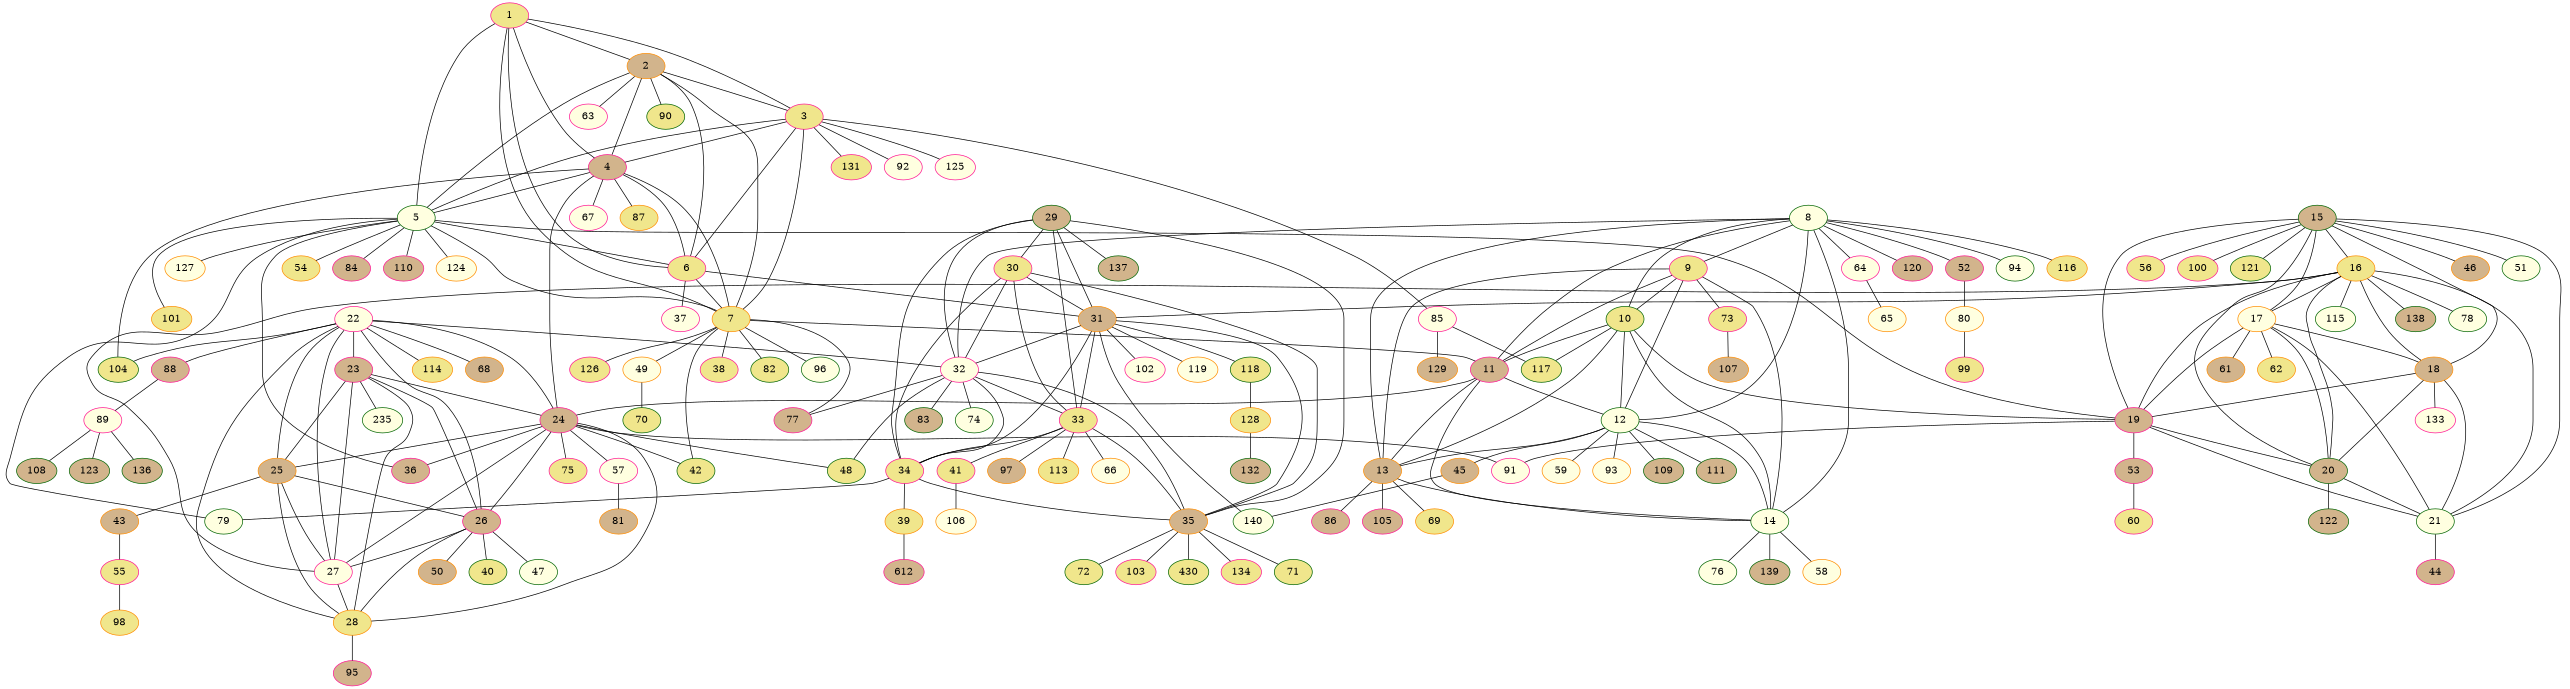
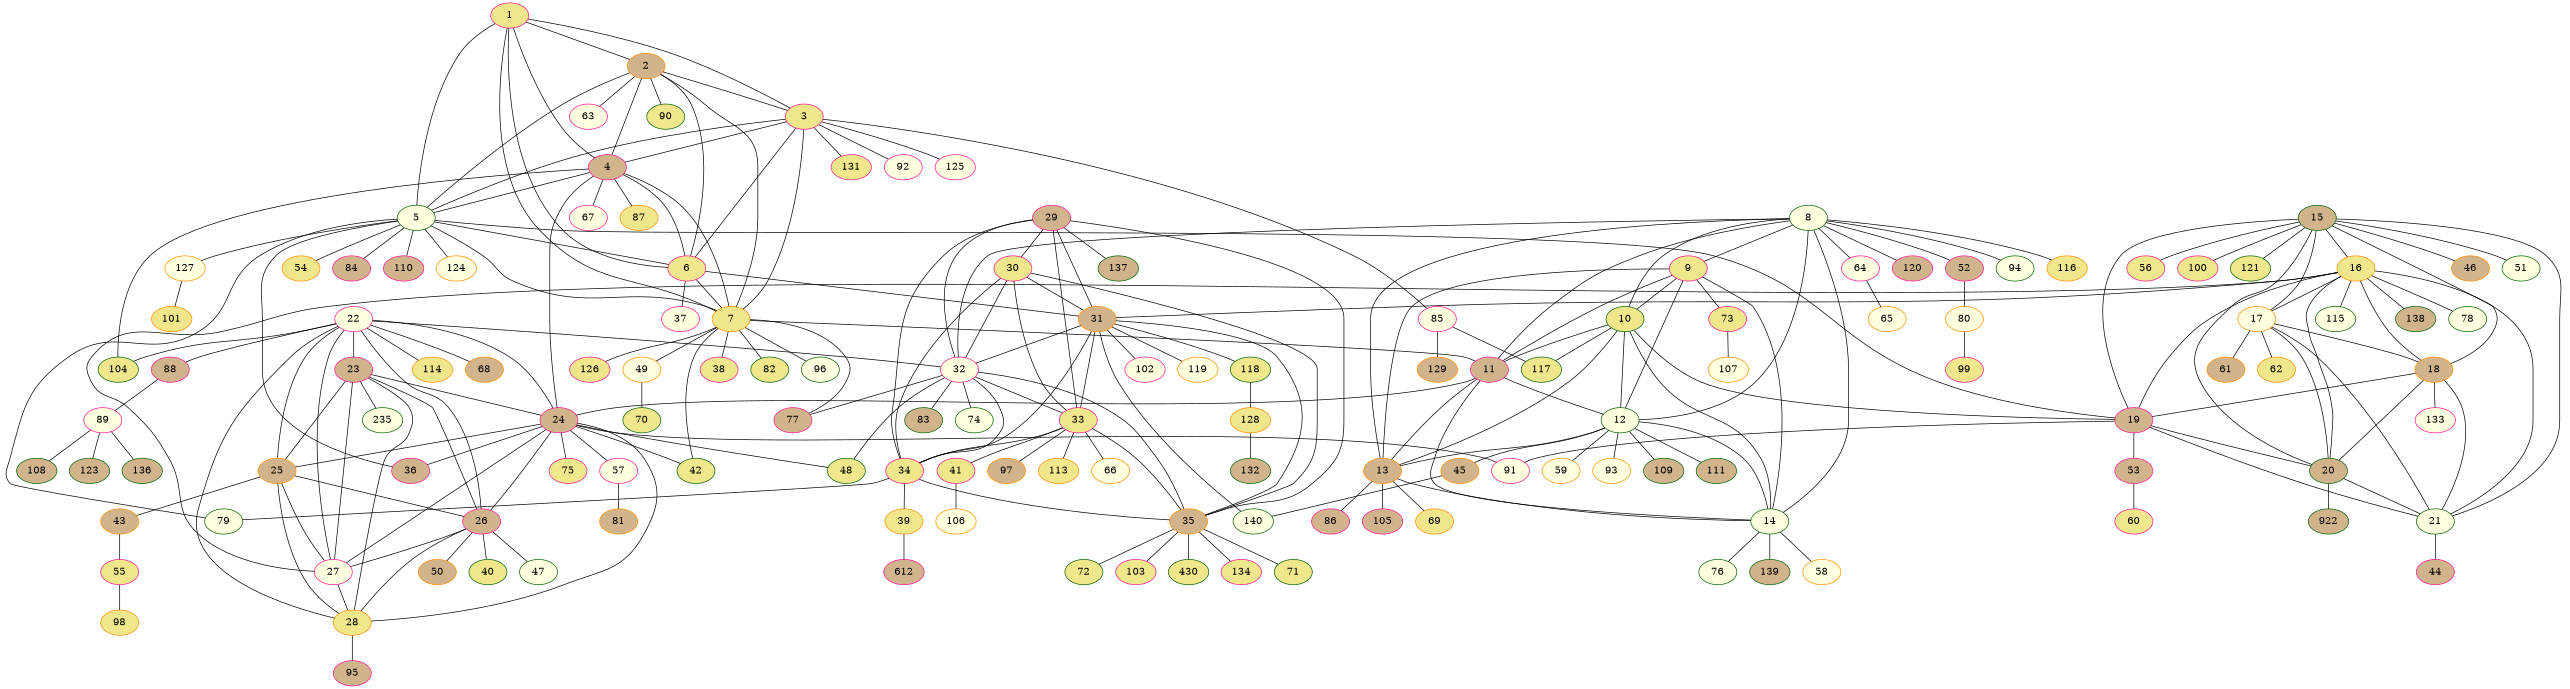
node "29": color darkgreen -> deeppink
edge "5" -- "101": now "127" -- "101"
edge "17" -- "19": removed
node "107": fillcolor tan -> lightyellow
node "122": label "122" -> "922"
